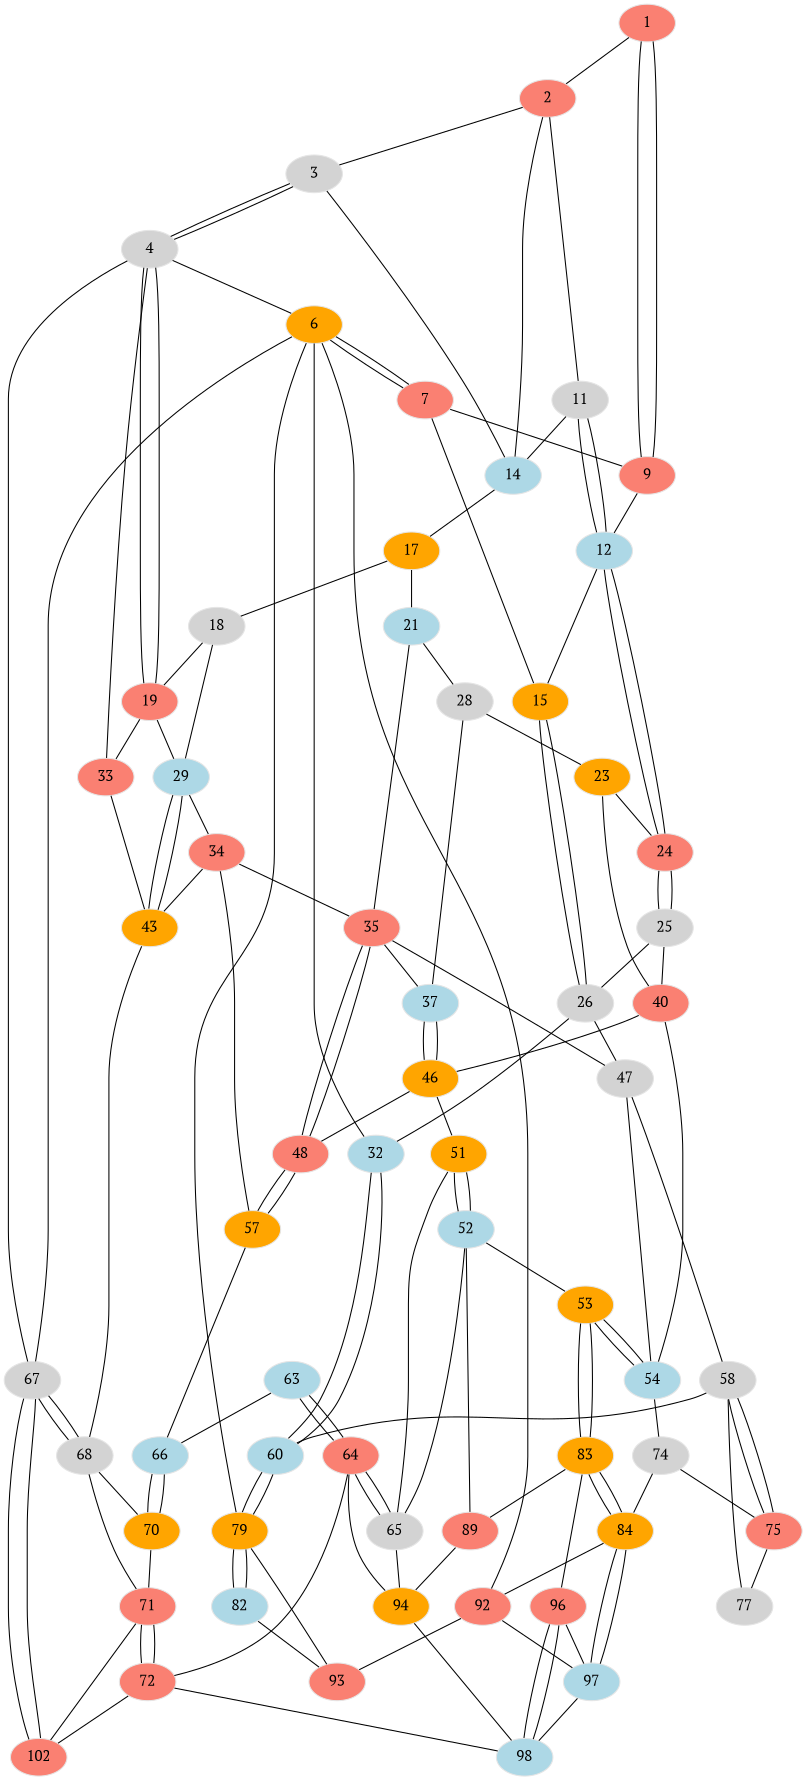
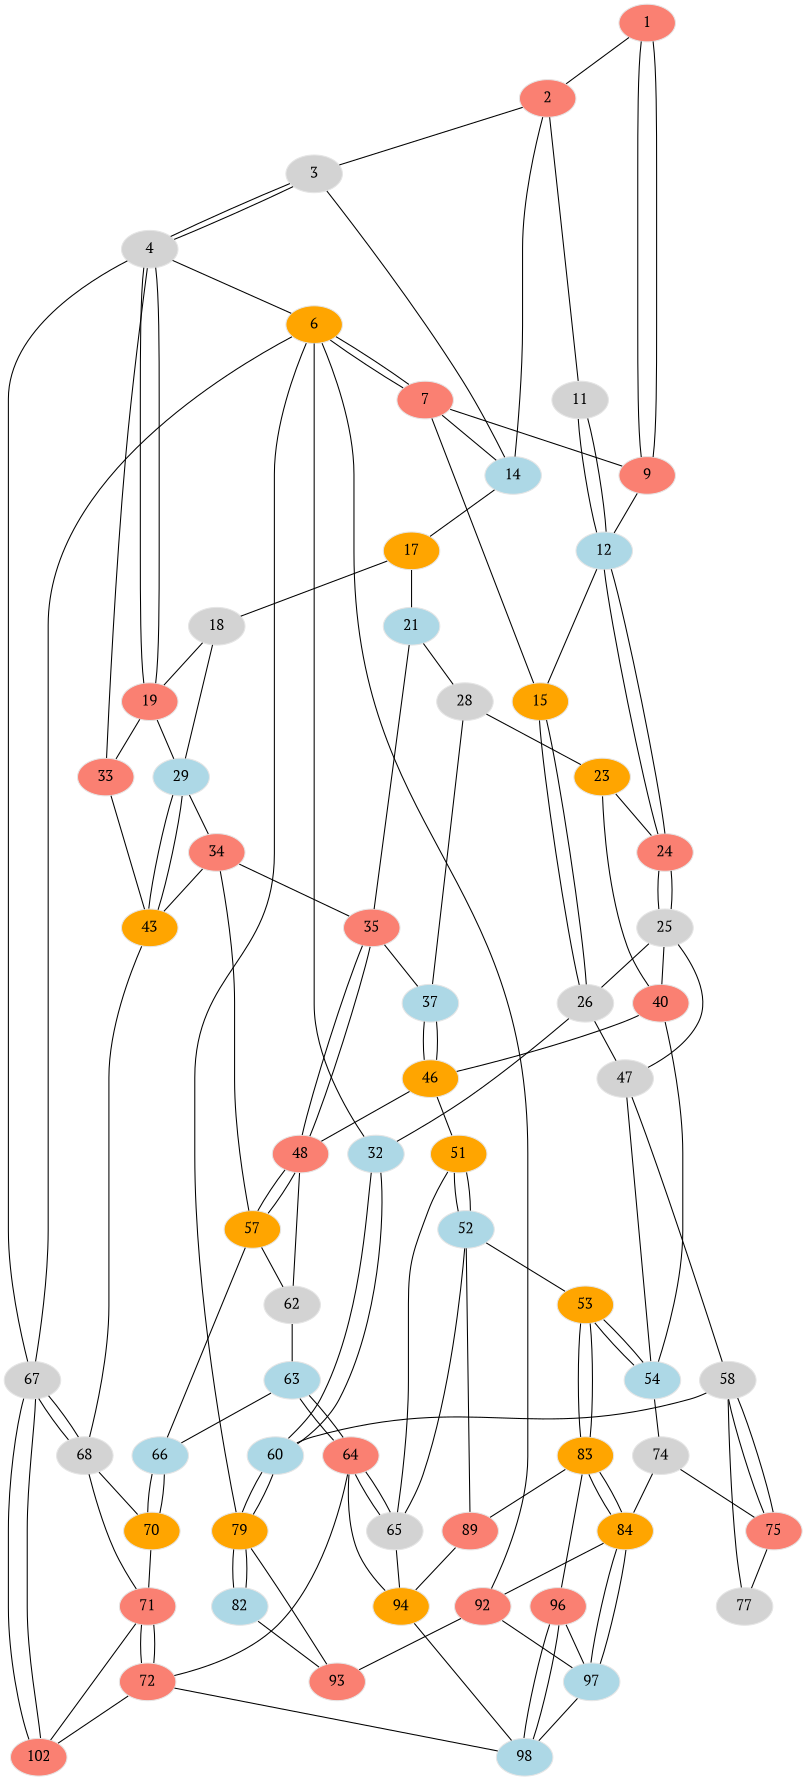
edge "11" -- "14": now "7" -- "14"
edge "35" -- "47": now "25" -- "47"
node "62": added
